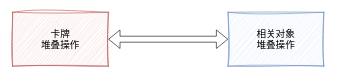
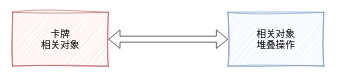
node "卡牌 堆叠操作": label "卡牌 堆叠操作" -> "卡牌 相关对象"
